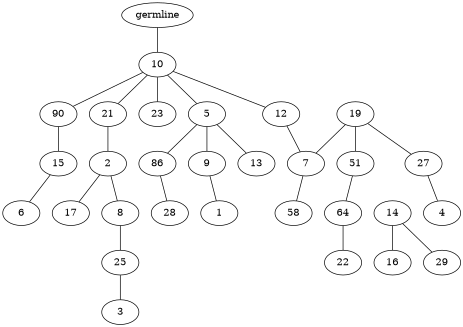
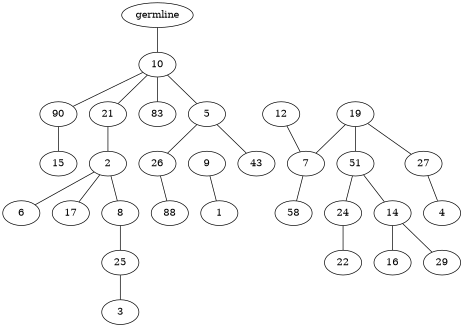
edge "10" -- "12": removed
node "23": label "23" -> "83"
edge "5" -- "9": removed
node "86": label "86" -> "26"
node "13": label "13" -> "43"
edge "15" -- "6": now "2" -- "6"
edge "51" -- "14": added
node "28": label "28" -> "88"
node "64": label "64" -> "24"
